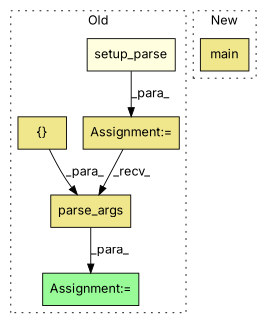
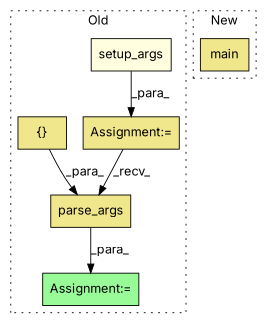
node "setup_parse": label "setup_parse" -> "setup_args"
